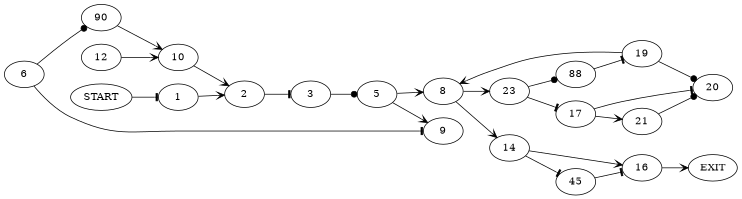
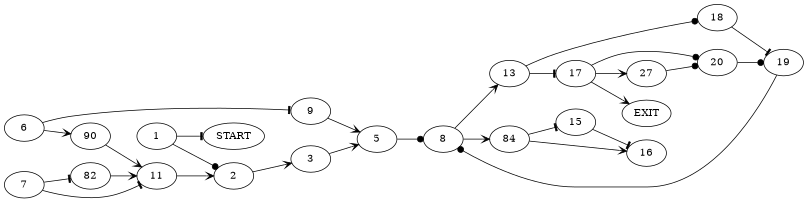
edge "6" -> "90": arrowhead dot -> vee
edge "19" -> "8": arrowhead vee -> dot
node "12": label "12" -> "82"
node "10": label "10" -> "11"
edge "19" -> "20": reversed
node "88": label "88" -> "18"
node "23": label "23" -> "13"
edge "5" -> "8": arrowhead vee -> dot
edge "2" -> "3": arrowhead tee -> vee
edge "3" -> "5": arrowhead dot -> vee
edge "1" -> "2": arrowhead vee -> dot
edge "START" -> "1": reversed
edge "17" -> "20": arrowhead tee -> dot
edge "5" -> "9": reversed
node "21": label "21" -> "27"
node "14": label "14" -> "84"
edge "16" -> "EXIT": now "17" -> "EXIT"
node "45": label "45" -> "15"
node "7": added
